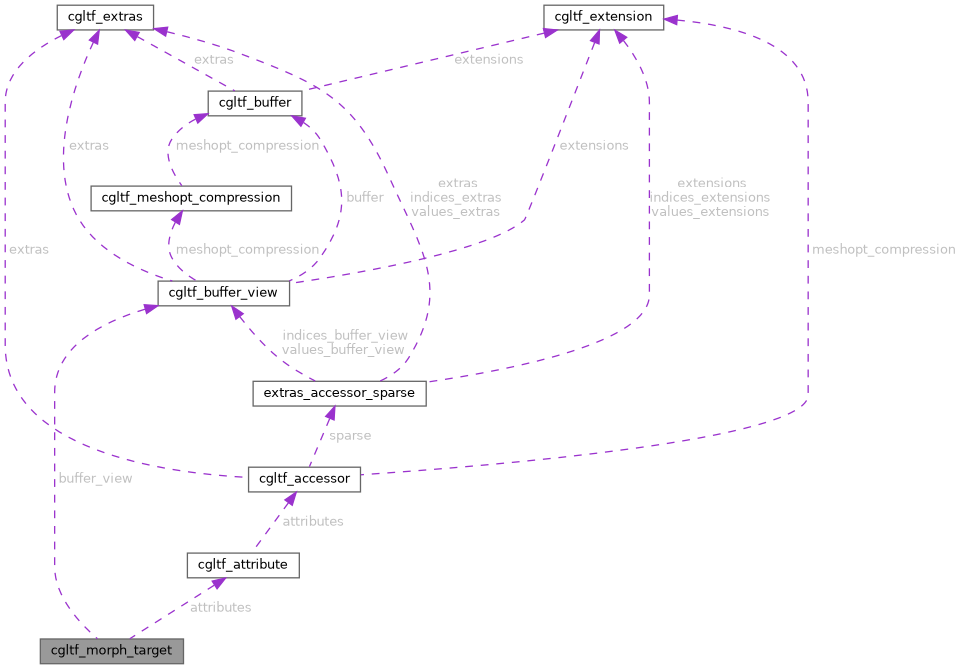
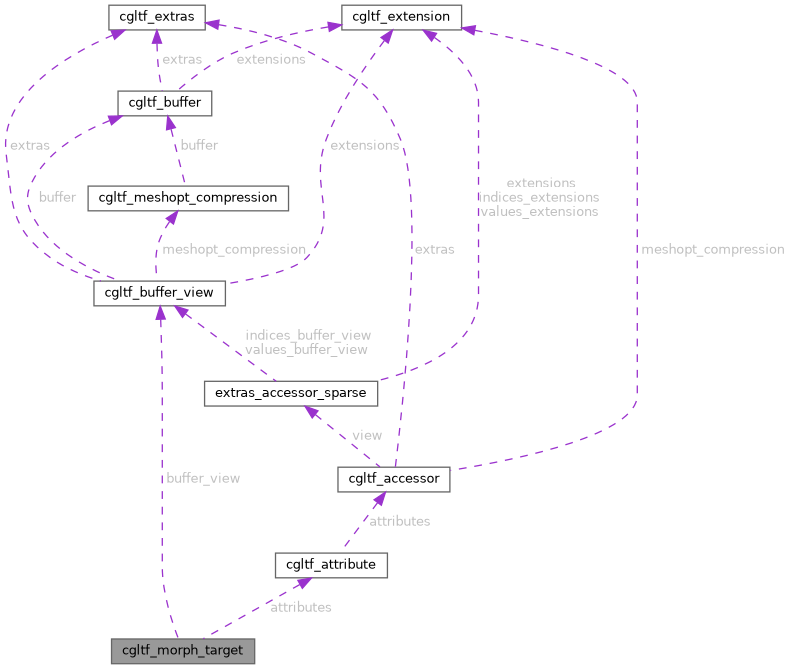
edge "cgltf_meshopt_compression" -> "cgltf_buffer": label " meshopt_compression" -> " buffer"
edge "extras_accessor_sparse" -> "cgltf_extras": removed, label "extras indices_extras values_extras"
edge "cgltf_accessor" -> "extras_accessor_sparse": label " sparse" -> " view"
